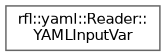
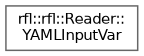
node "rfl::yaml::Reader:: YAMLInputVar": label "rfl::yaml::Reader:: YAMLInputVar" -> "rfl::rfl::Reader:: YAMLInputVar"
